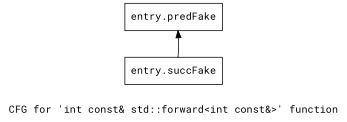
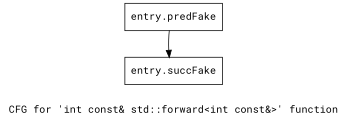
edge "entry.succFake" -> "entry.predFake": reversed
